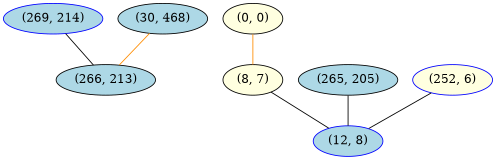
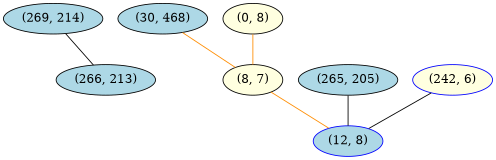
node "(269, 214)": color blue -> black
node "(0, 0)": label "(0, 0)" -> "(0, 8)"
edge "(30, 468)" -- "(266, 213)": now "(30, 468)" -- "(8, 7)"
node "(252, 6)": label "(252, 6)" -> "(242, 6)"
edge "(8, 7)" -- "(12, 8)": color black -> darkorange
